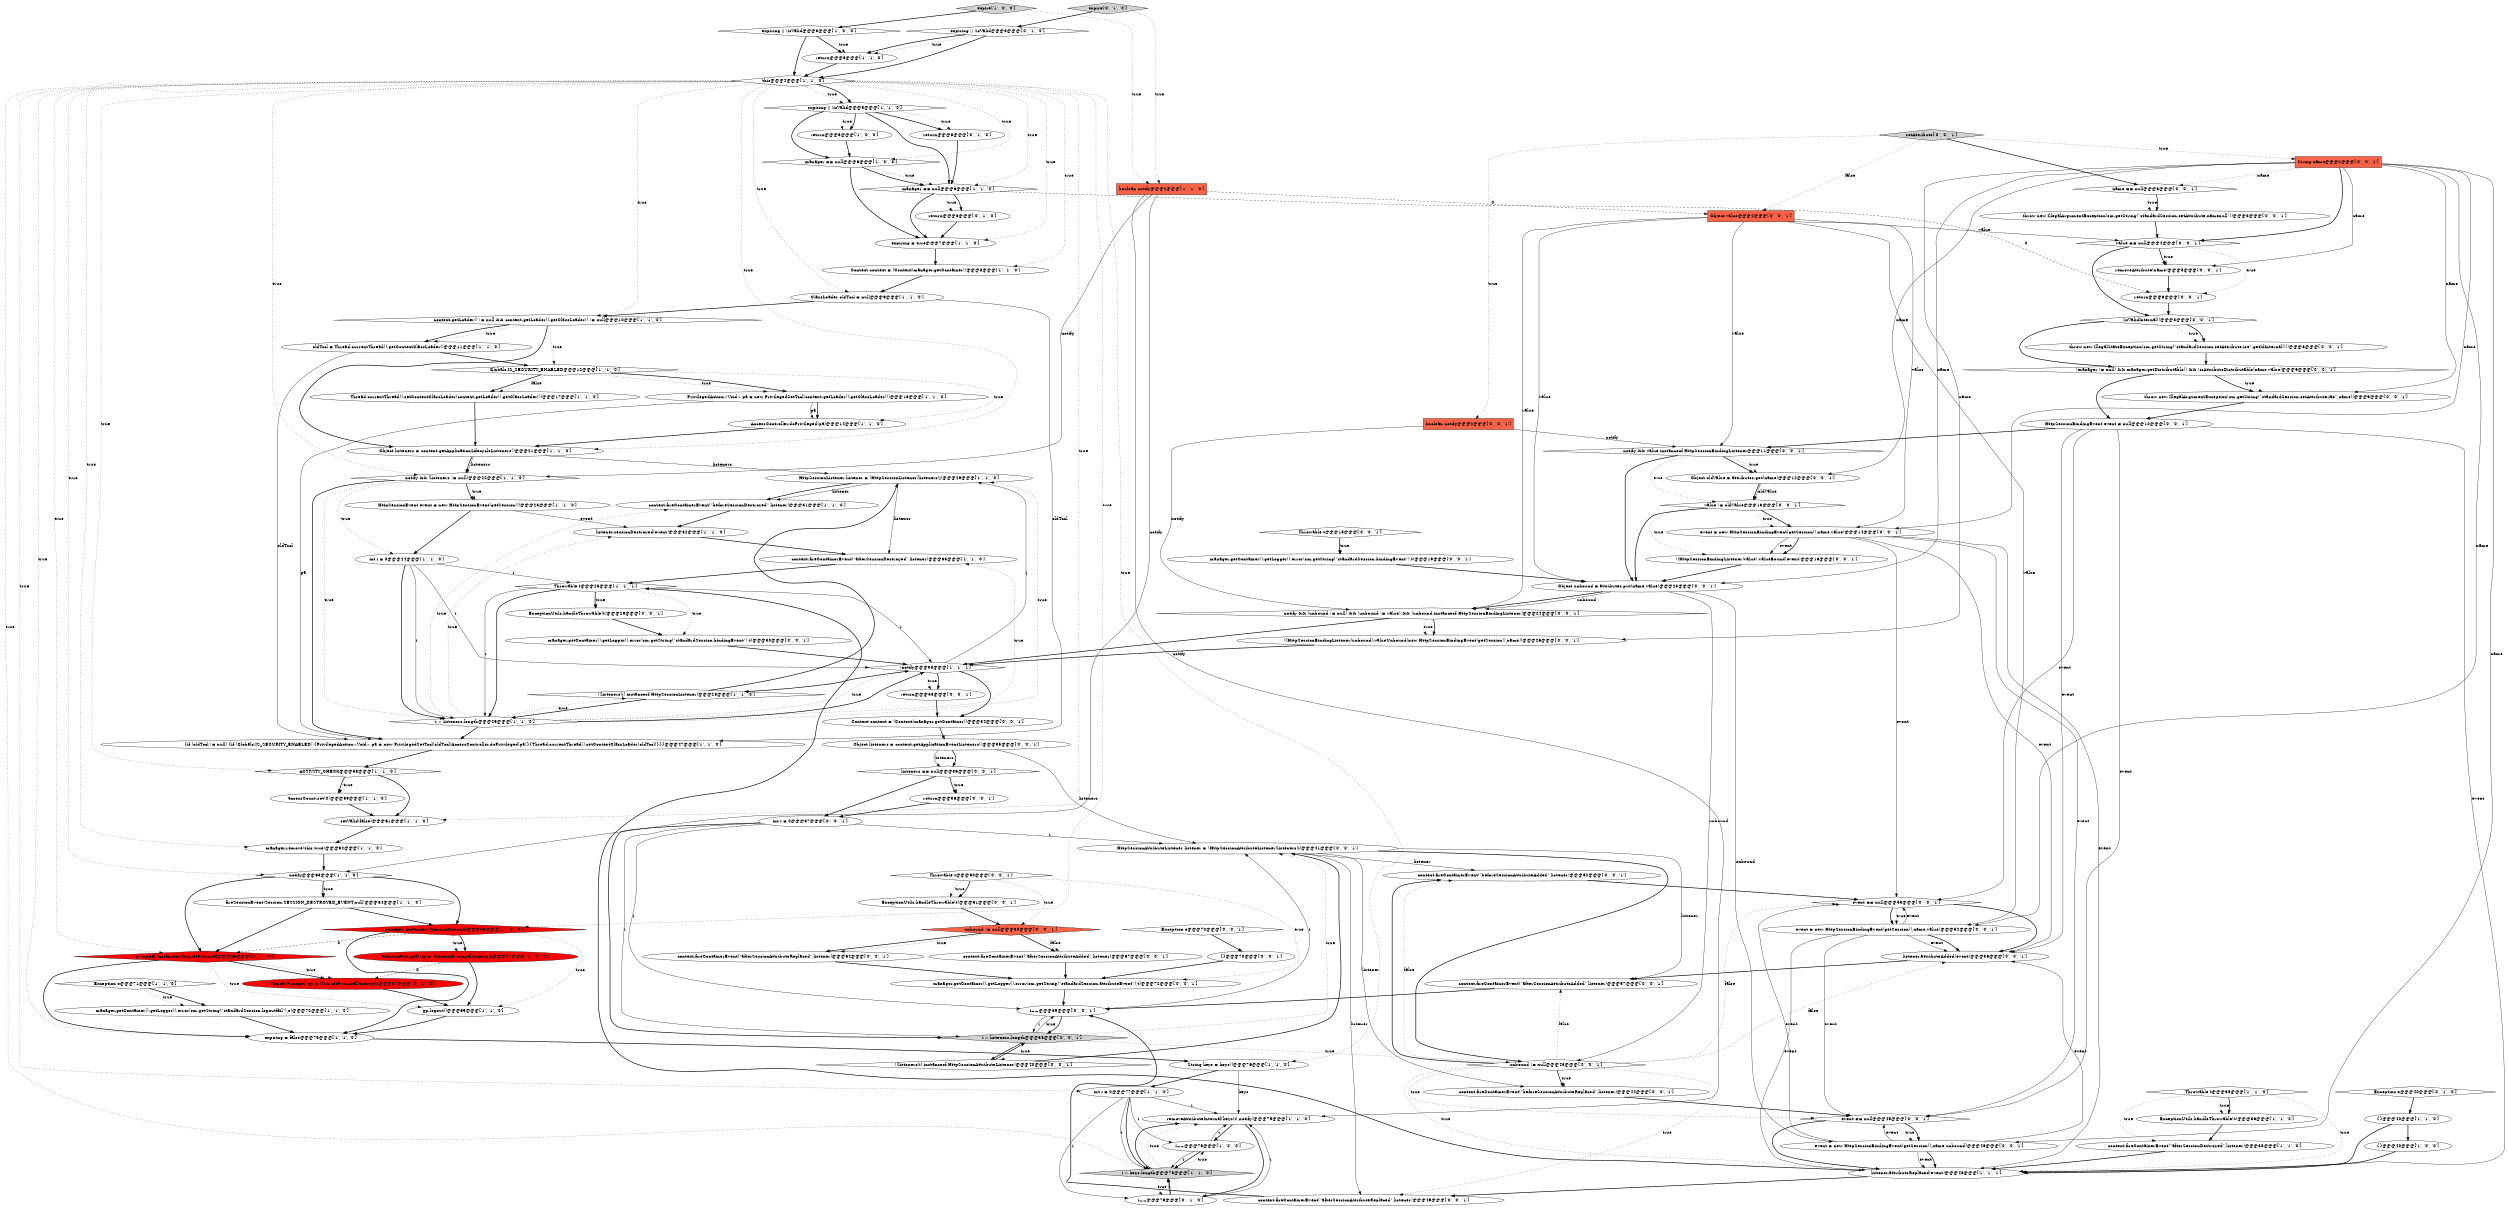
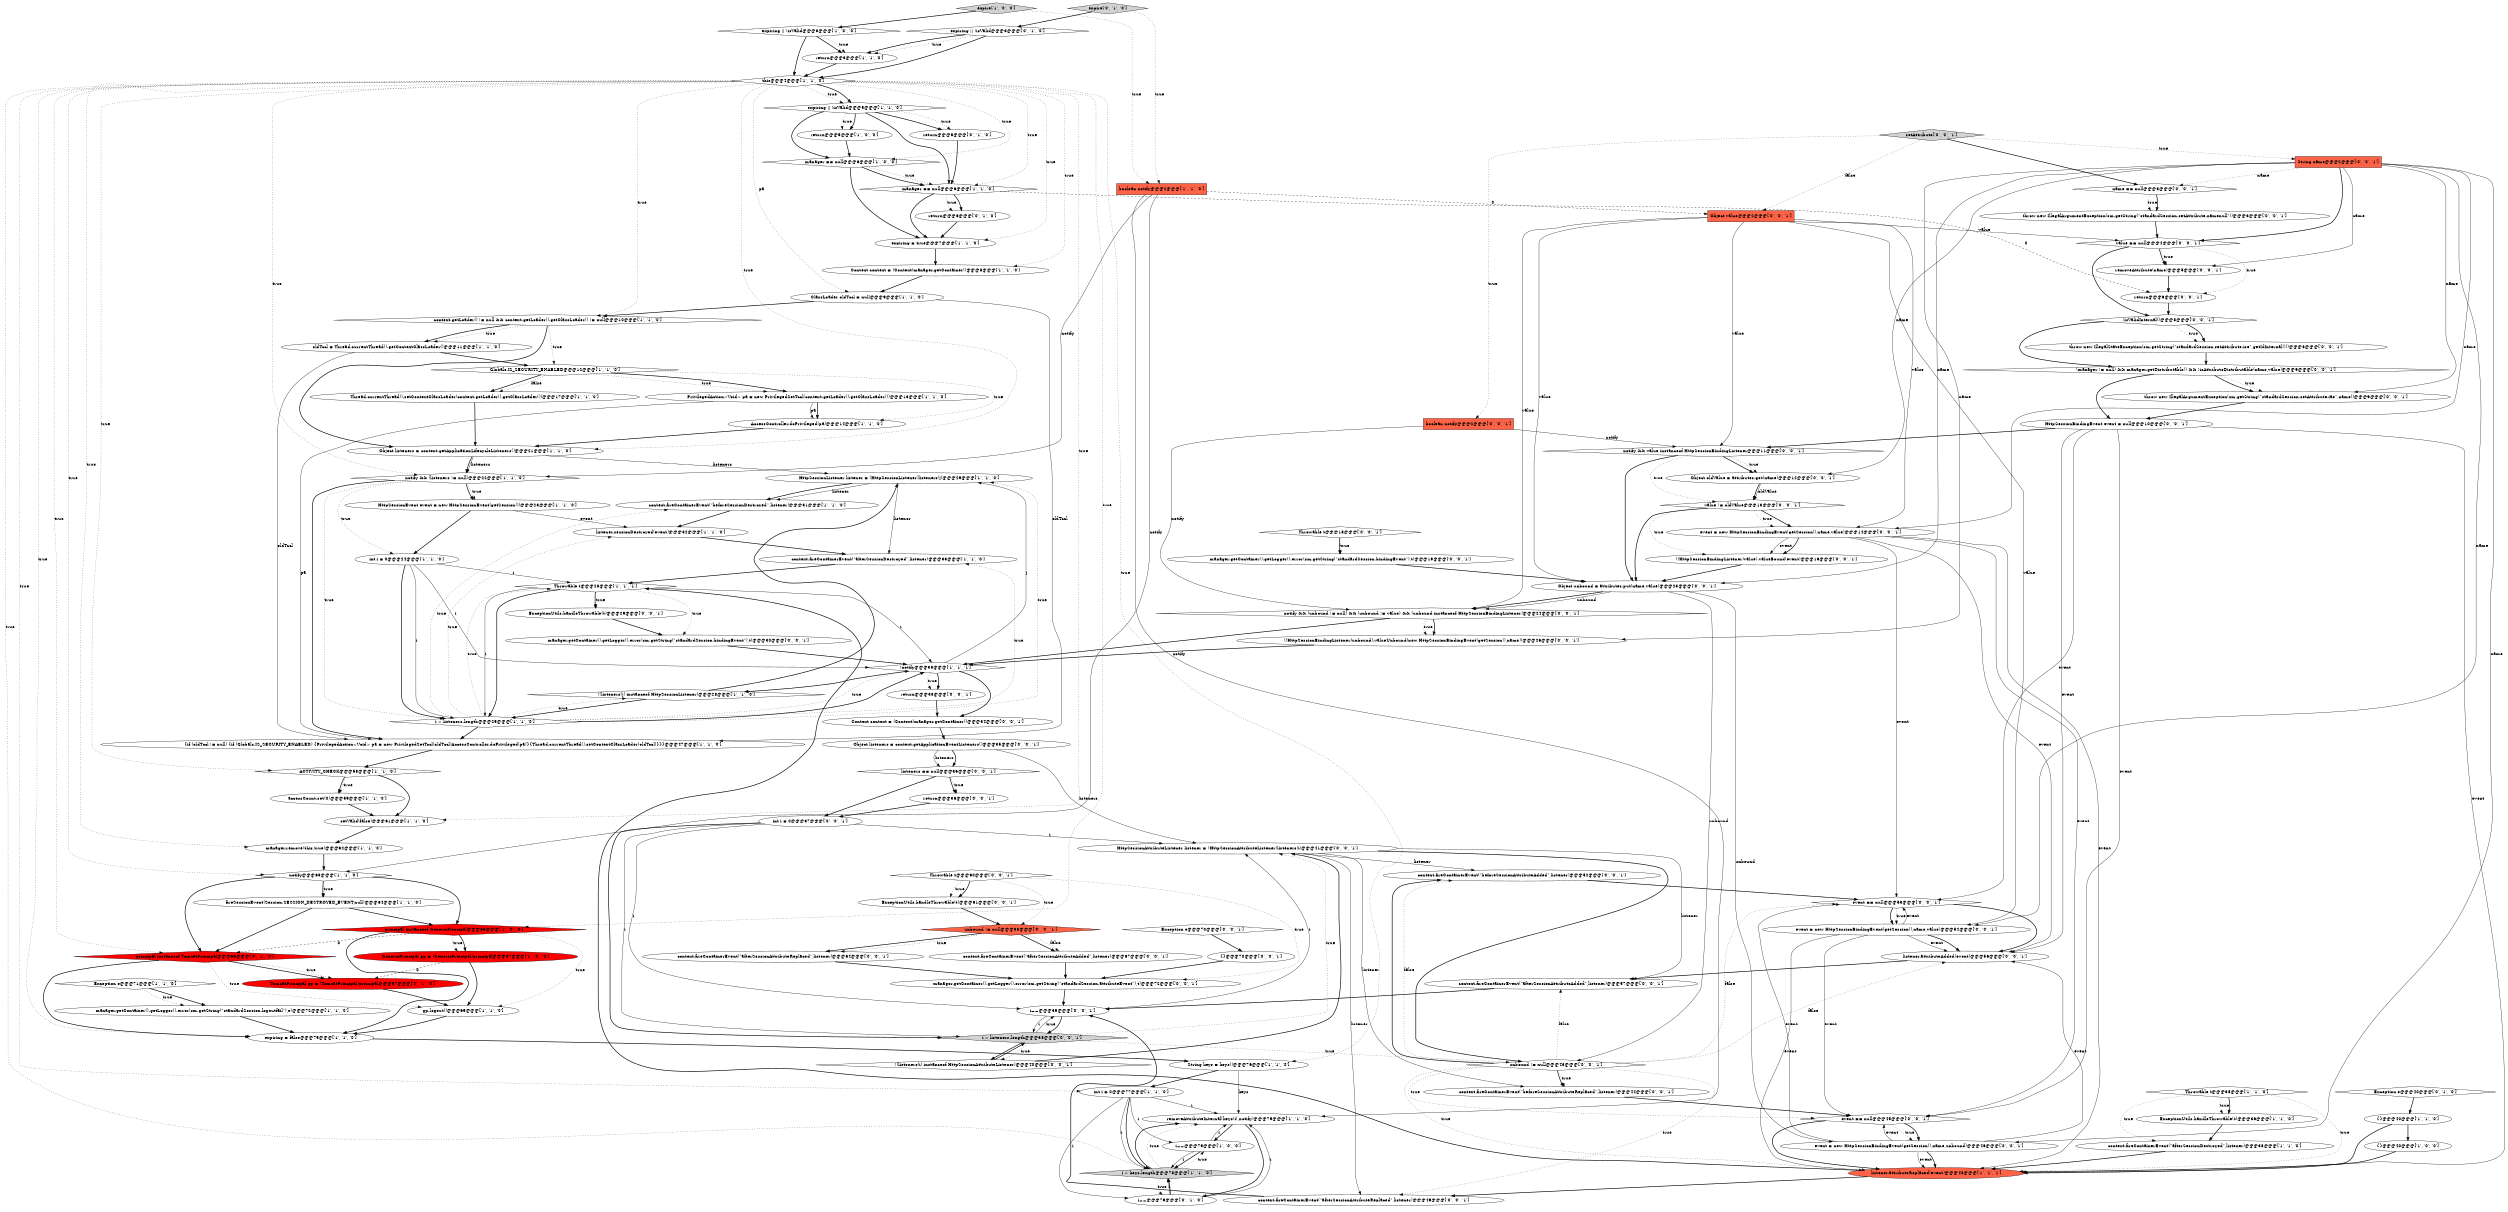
edge "this@@@4@@@['1', '1', '0']" -> "ClassLoader oldTccl = null@@@9@@@['1', '1', '0']": label "true" -> "pa"
edge "i < listeners.length@@@25@@@['1', '1', '0']" -> "Throwable t@@@28@@@['1', '1', '1']": added, label "true"
node "listener.attributeReplaced(event)@@@48@@@['1', '1', '1']": fillcolor white -> tomato
